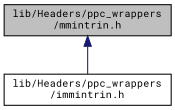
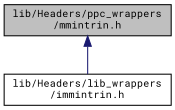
node "lib/Headers/ppc_wrappers /immintrin.h": label "lib/Headers/ppc_wrappers /immintrin.h" -> "lib/Headers/lib_wrappers /immintrin.h"
